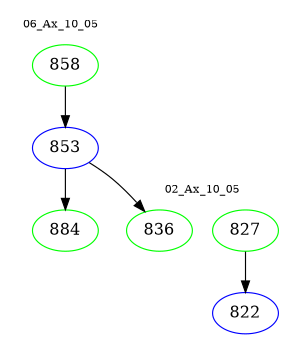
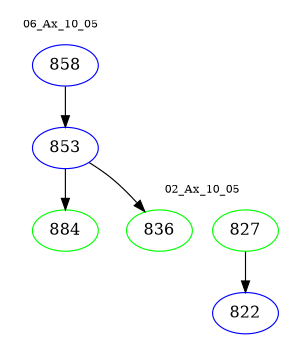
node "858": color green -> blue
